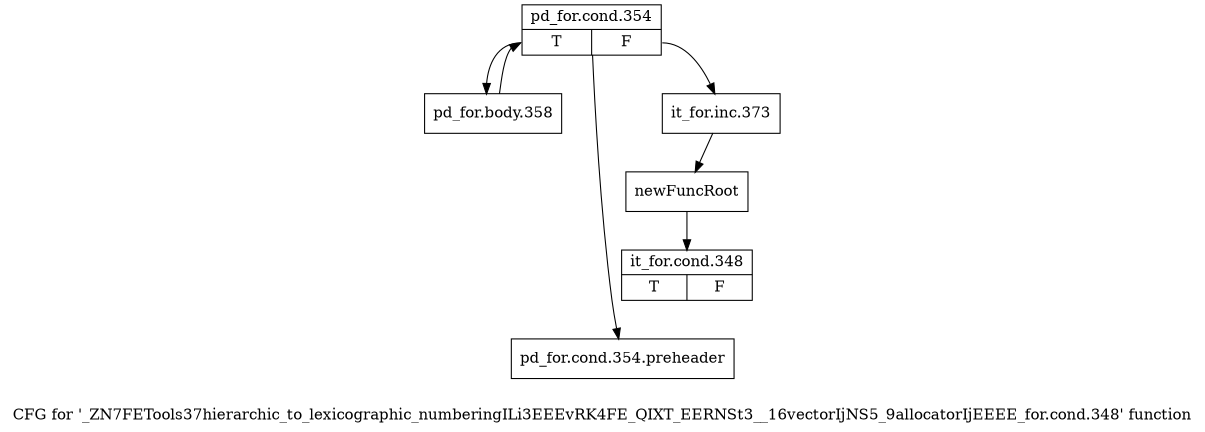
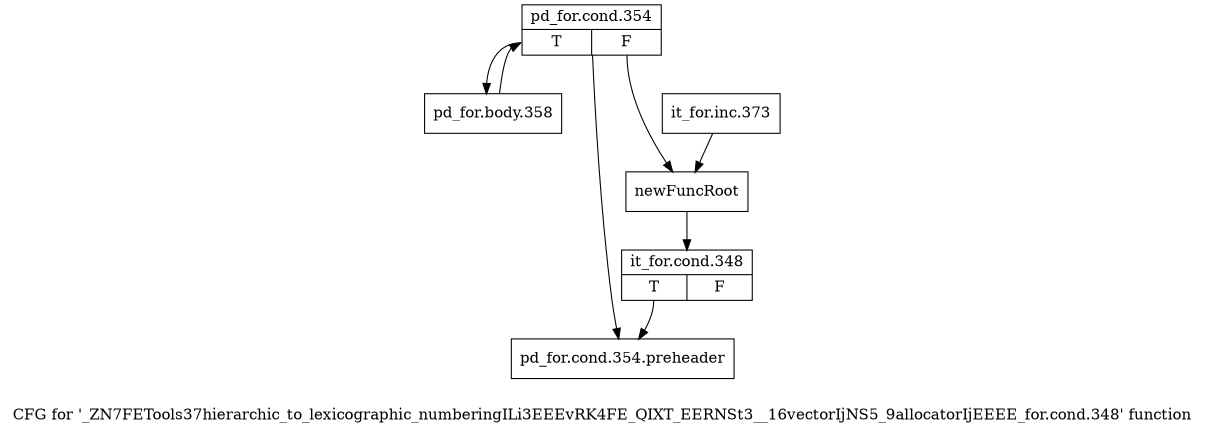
edge "pd_for.cond.354" -> "it_for.inc.373": now "pd_for.cond.354" -> "newFuncRoot"
edge "it_for.cond.348" -> "pd_for.cond.354.preheader": added
